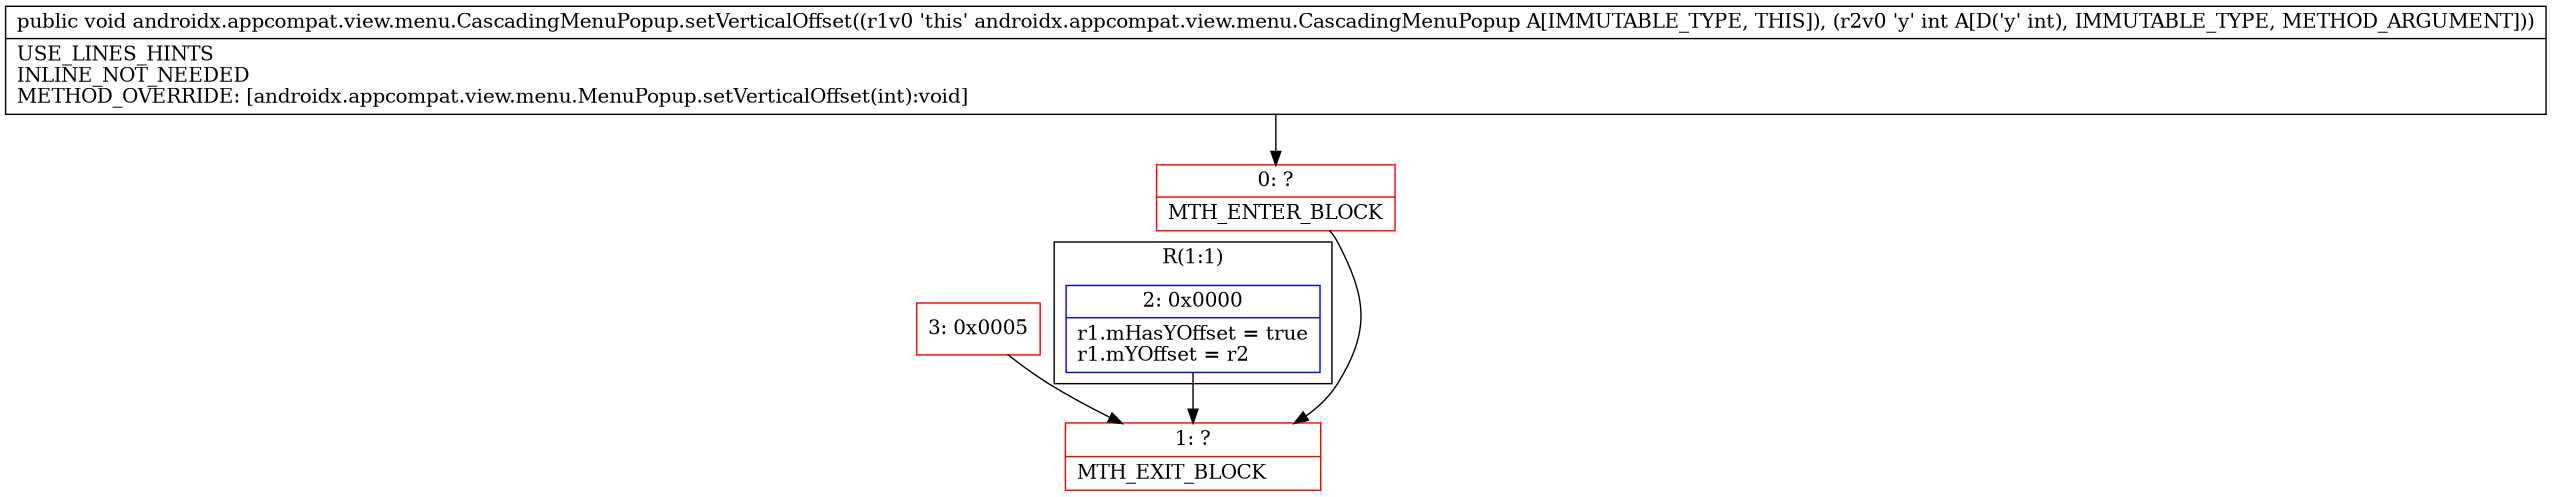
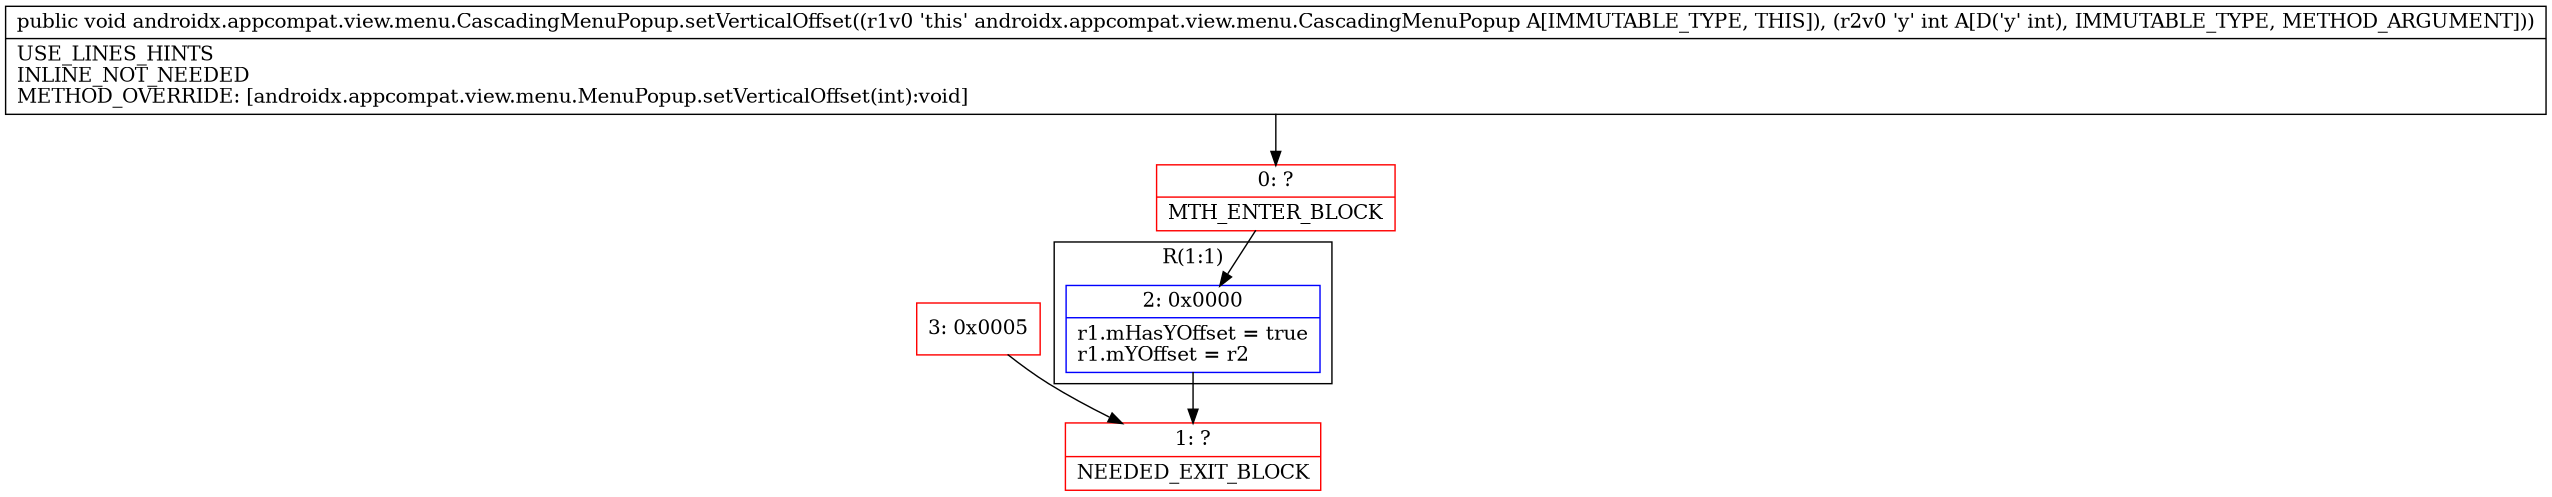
edge "0: ?" -> "1: ?": now "0: ?" -> "2: 0x0000"
node "1: ?": text "MTH_EXIT_BLOCK" -> "NEEDED_EXIT_BLOCK"
